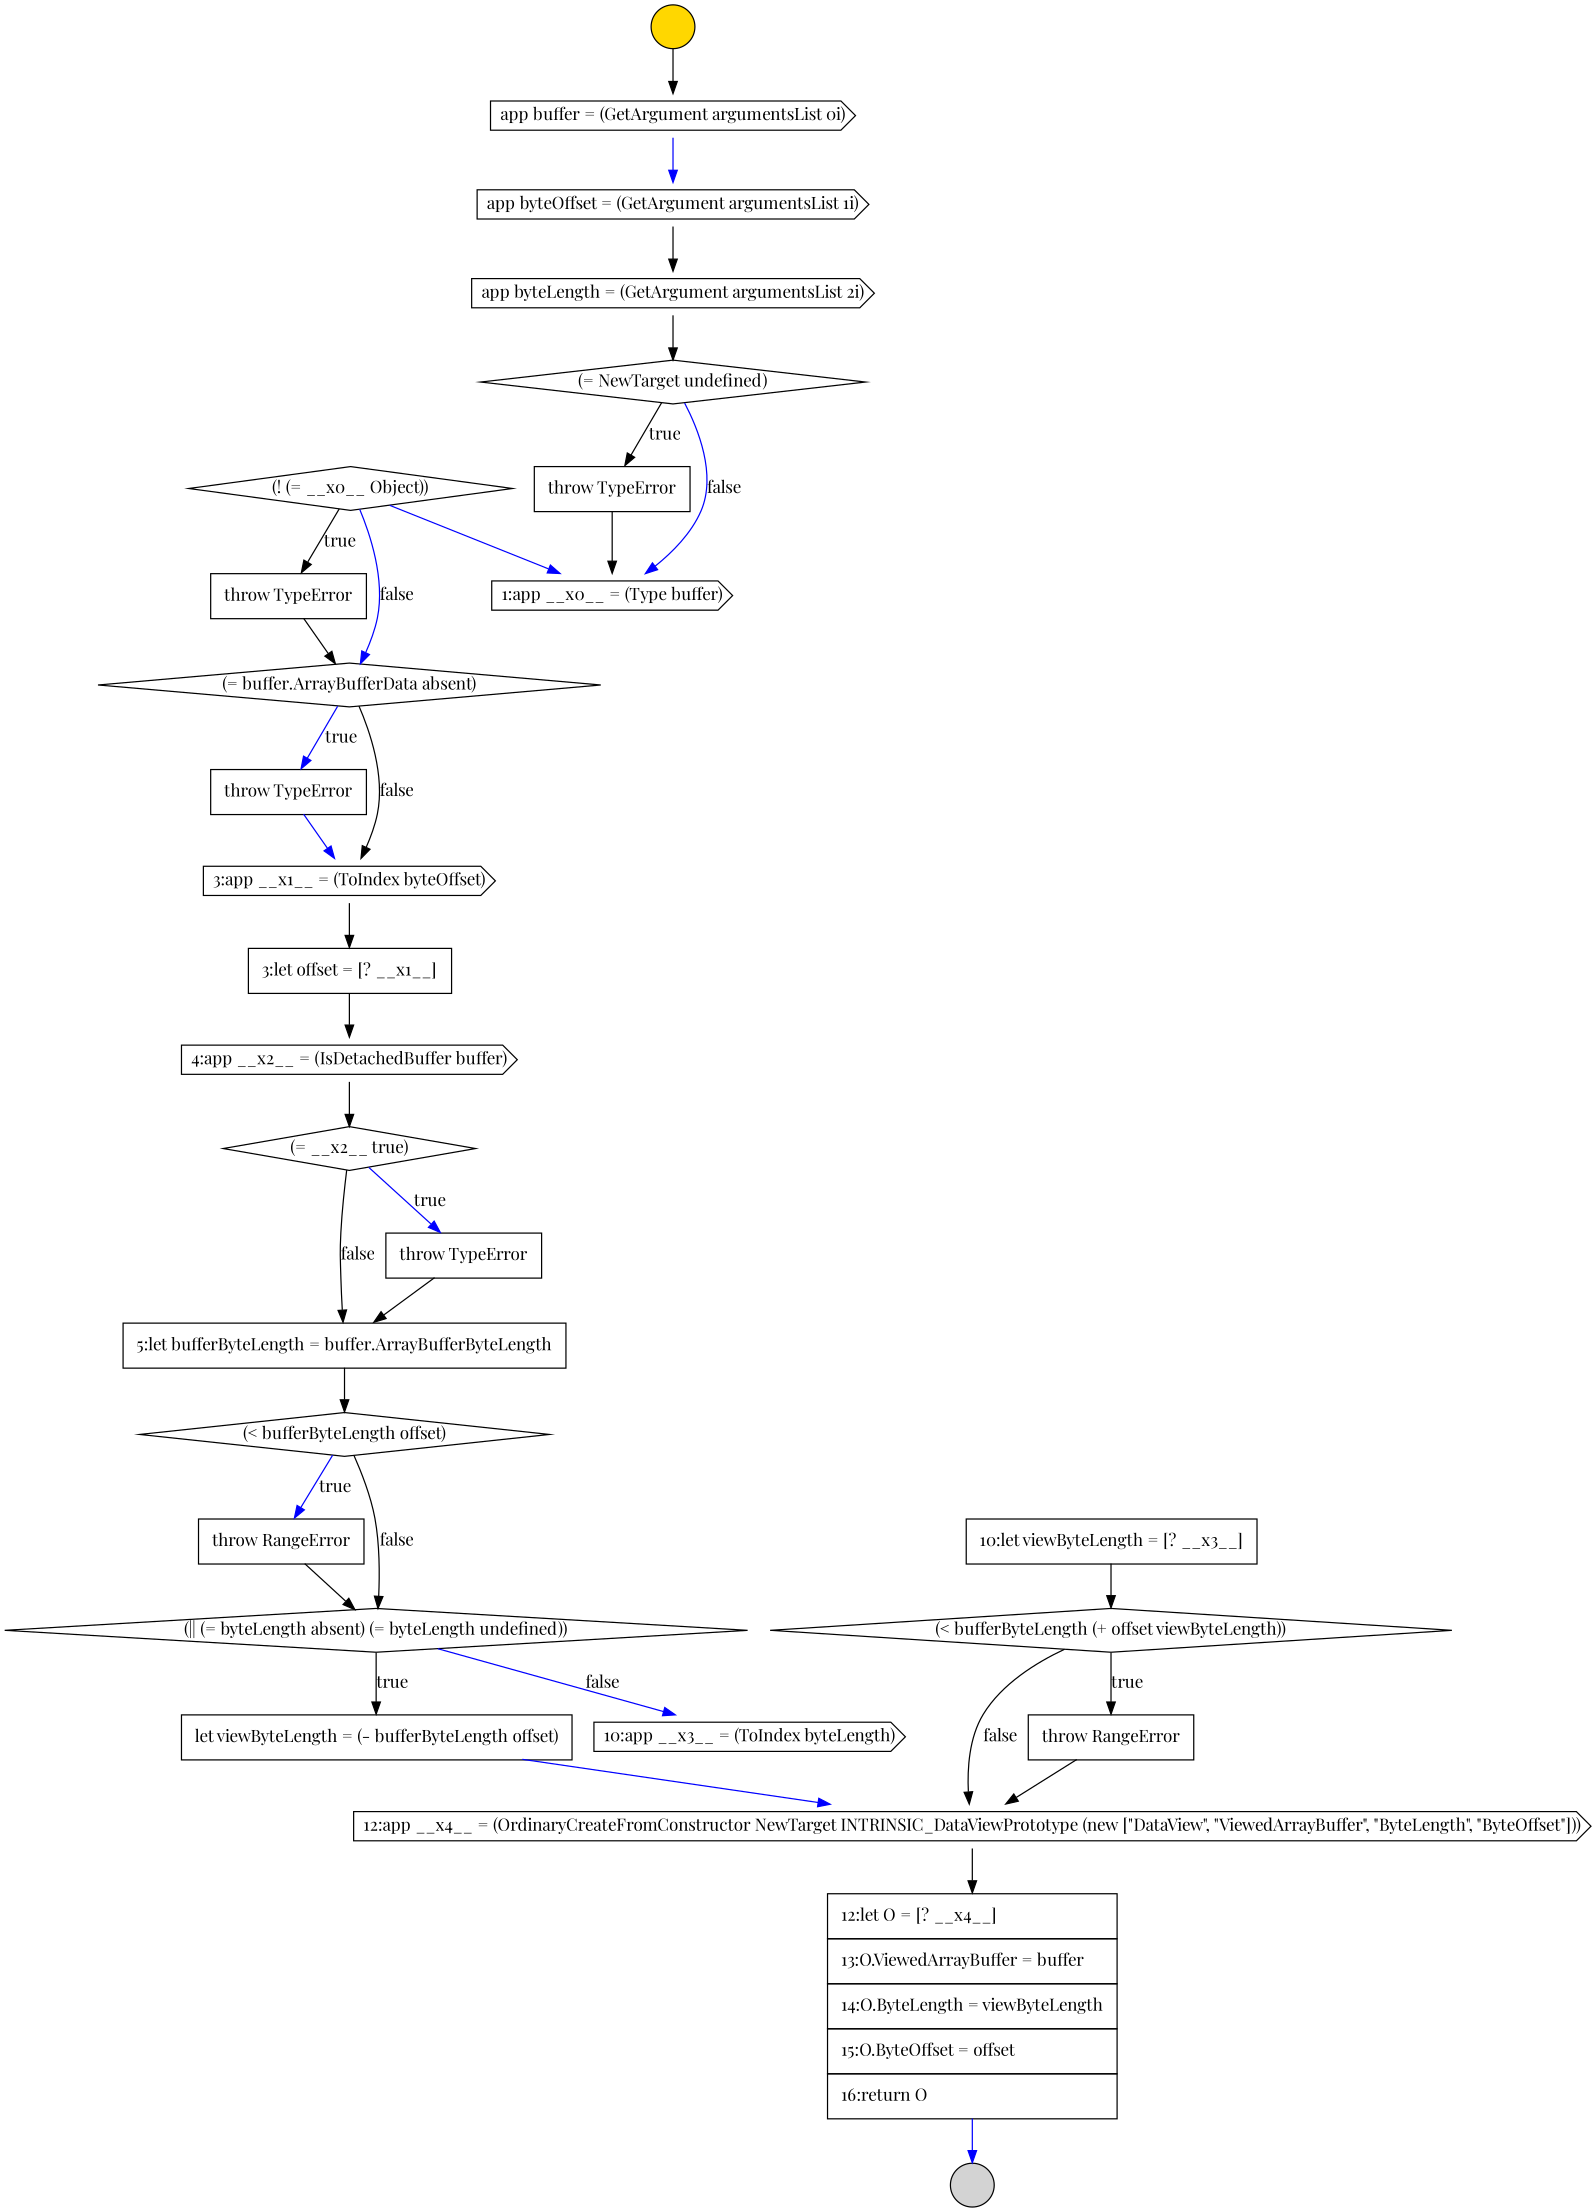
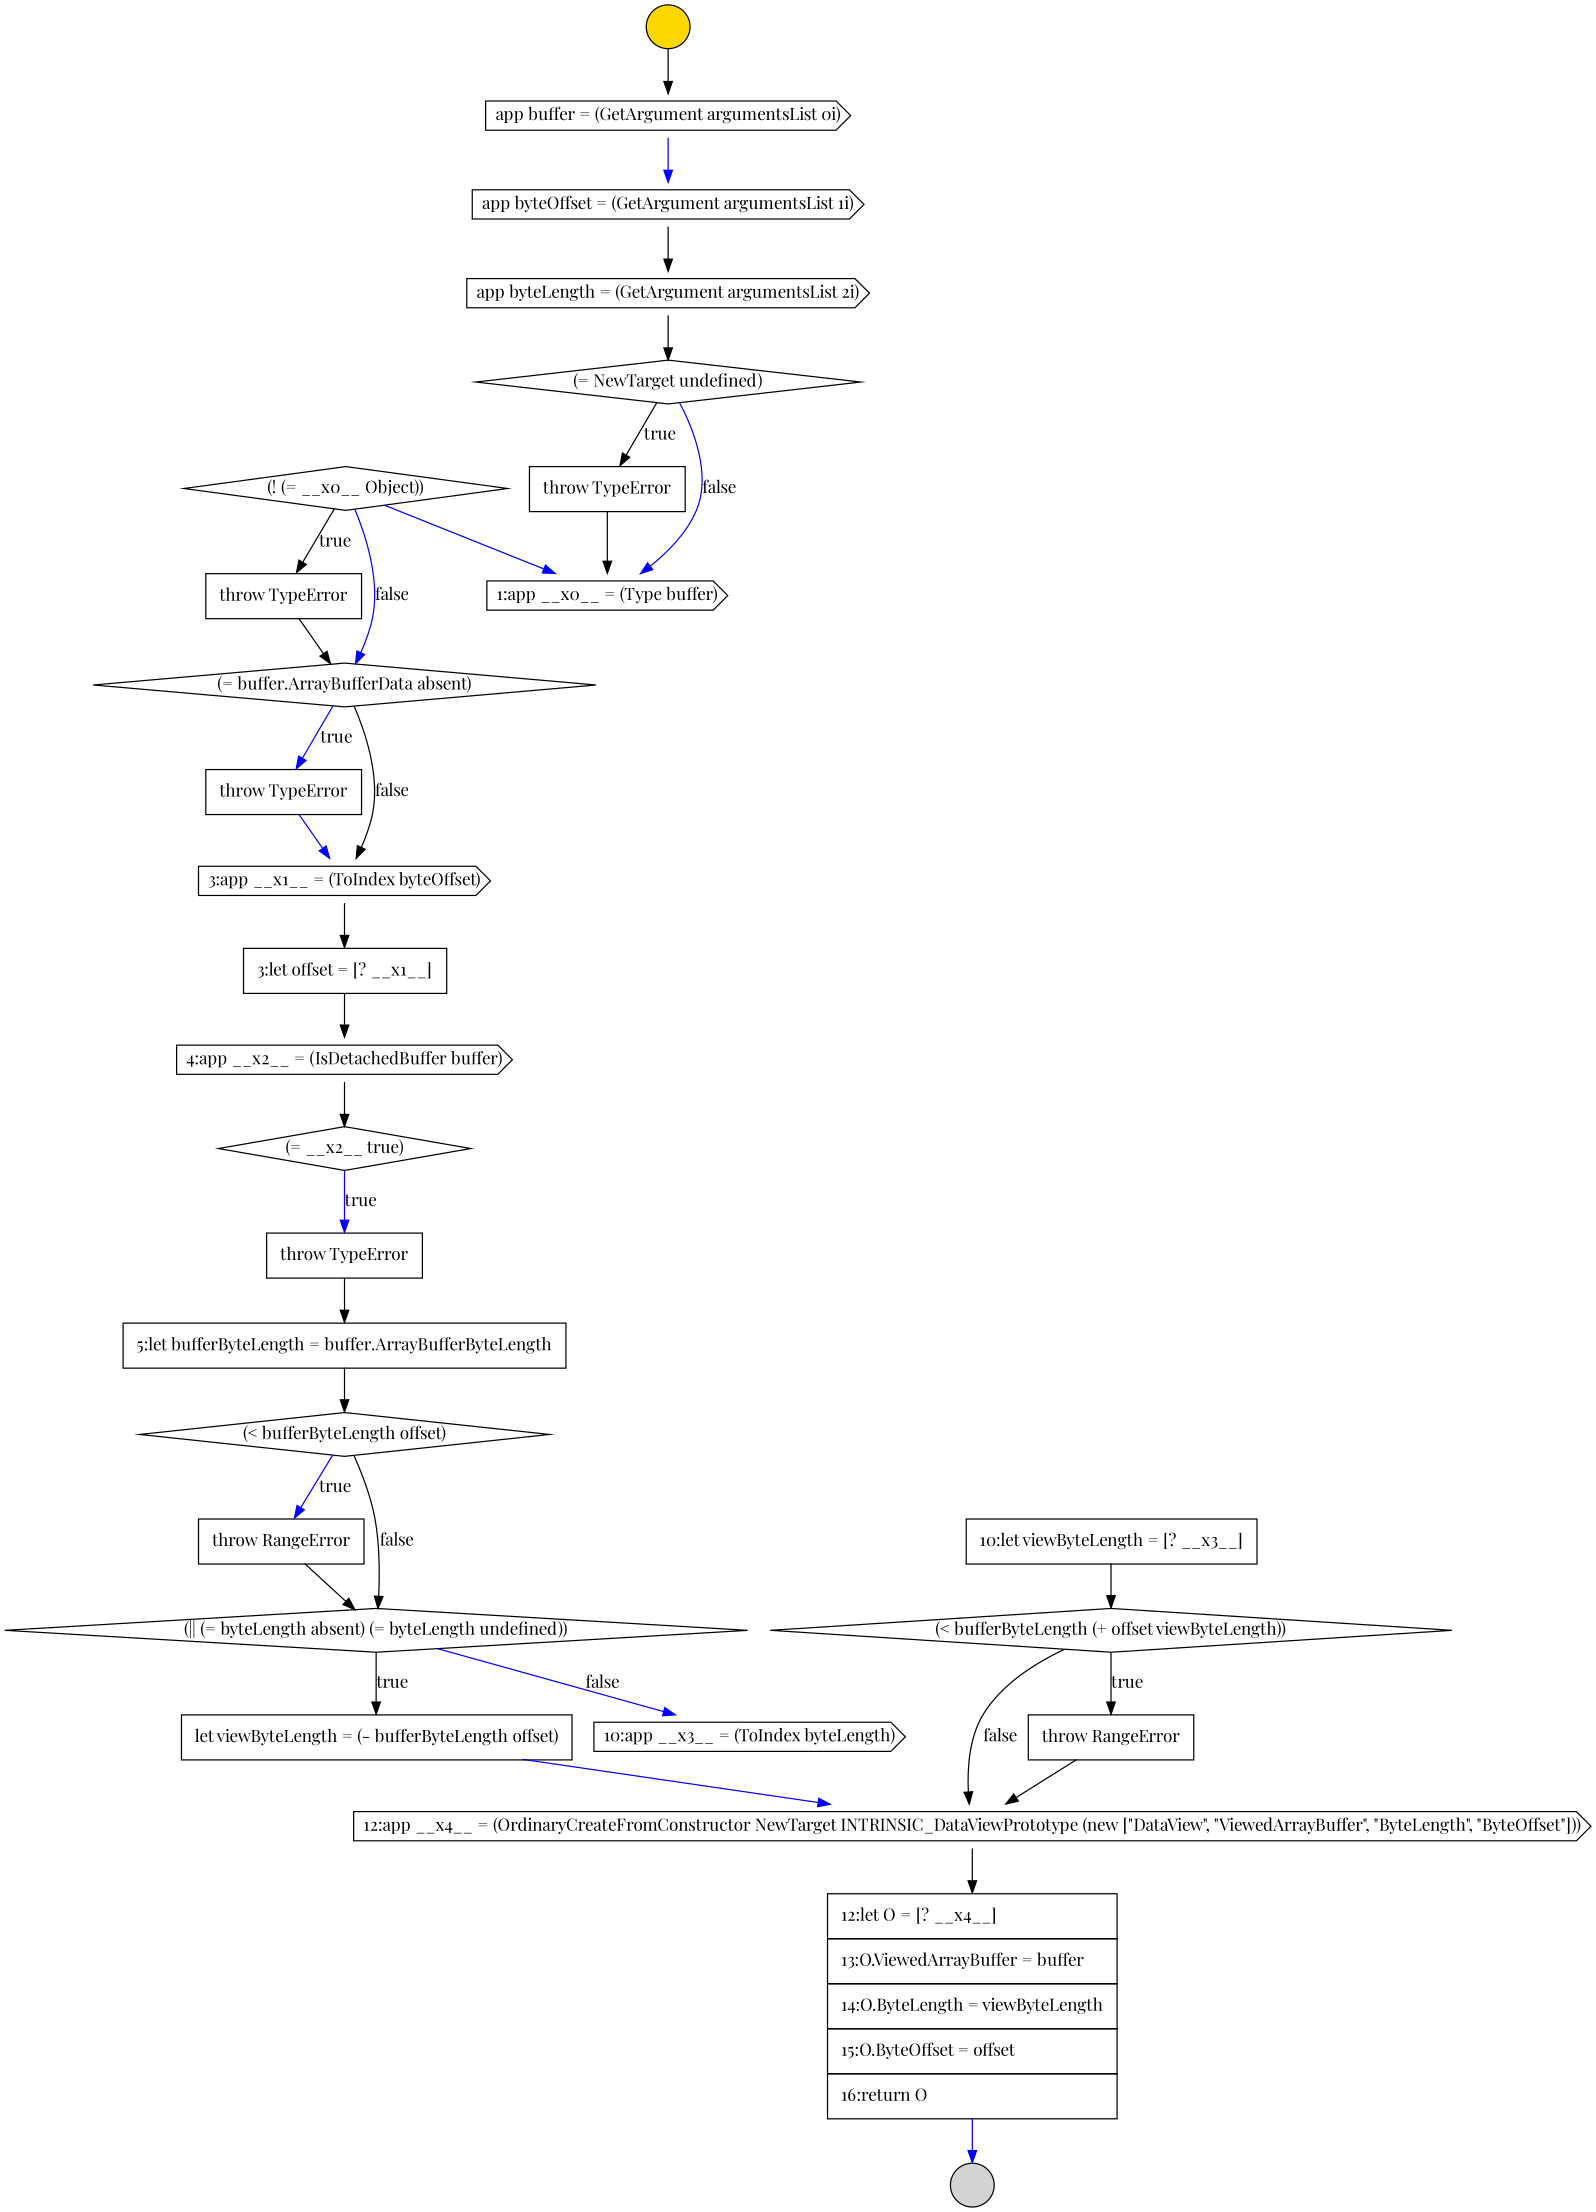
edge "(= __x2__ true)" -> "5:let bufferByteLength = buffer.ArrayBufferByteLength": removed, label "false"
